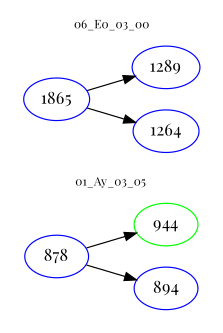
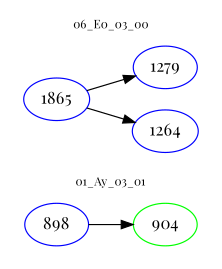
node "1289": label "1289" -> "1279"
cluster "01_Ay_03_05": label "01_Ay_03_05" -> "01_Ay_03_01"
node "944": label "944" -> "904"
node "878": label "878" -> "898"
node "894": removed
